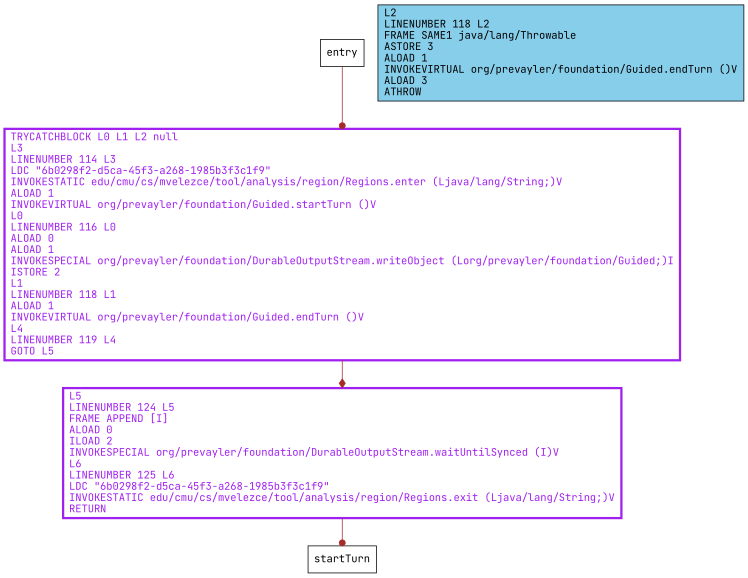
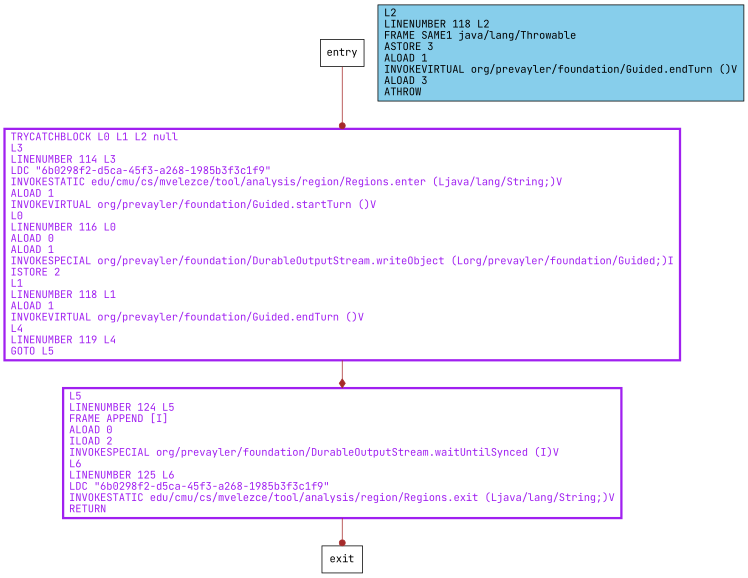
node "startTurn": label "startTurn" -> "exit"
